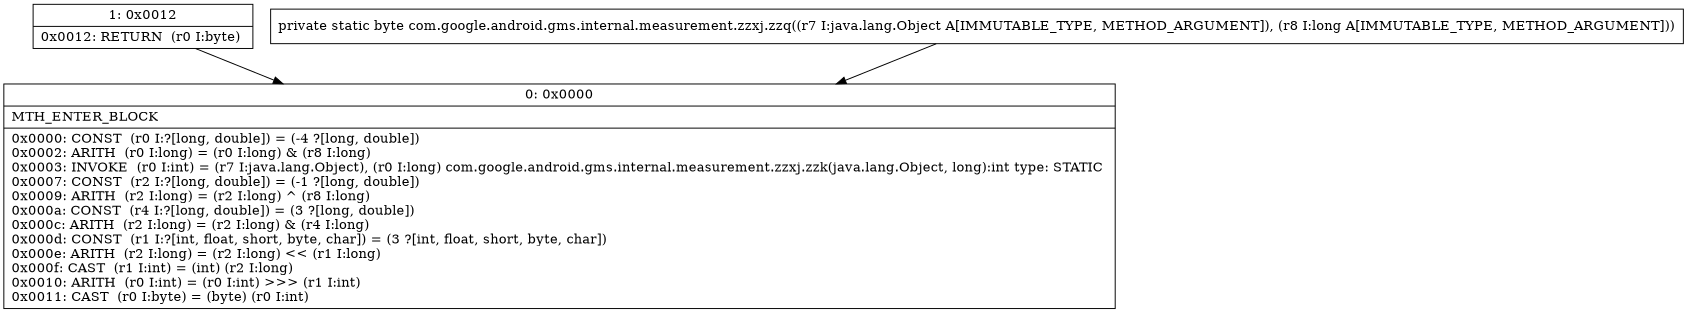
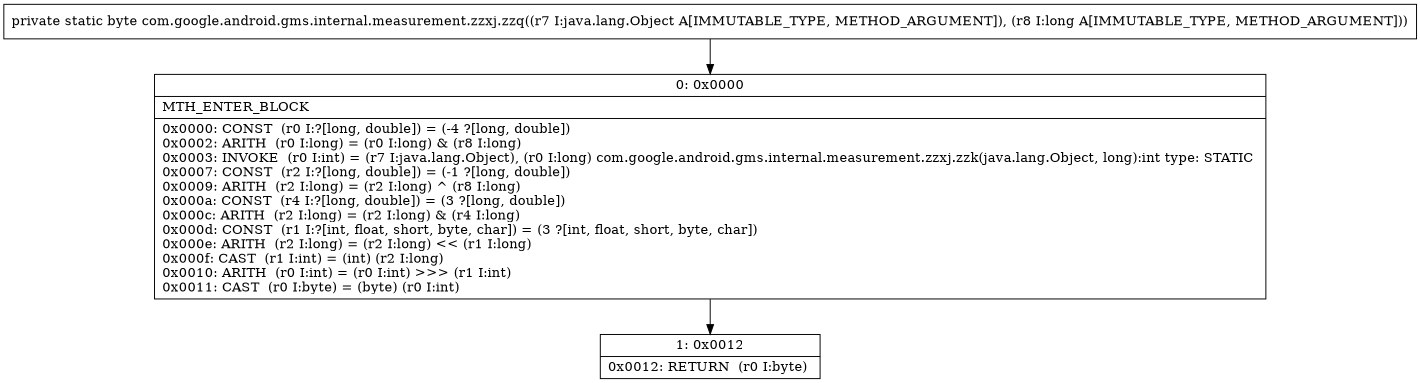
edge "1: 0x0012" -> "0: 0x0000": reversed
